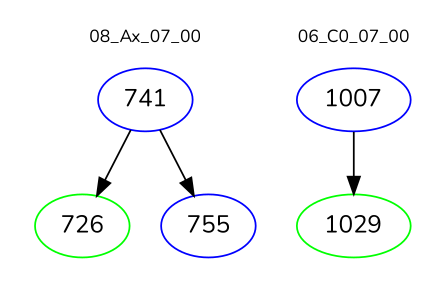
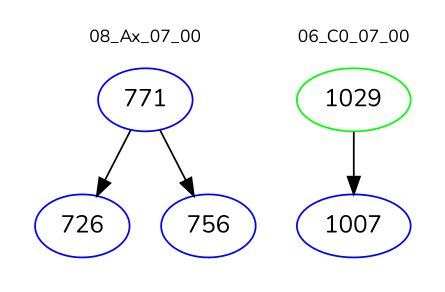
node "741": label "741" -> "771"
edge "1007" -> "1029": reversed
node "726": color green -> blue
node "755": label "755" -> "756"
